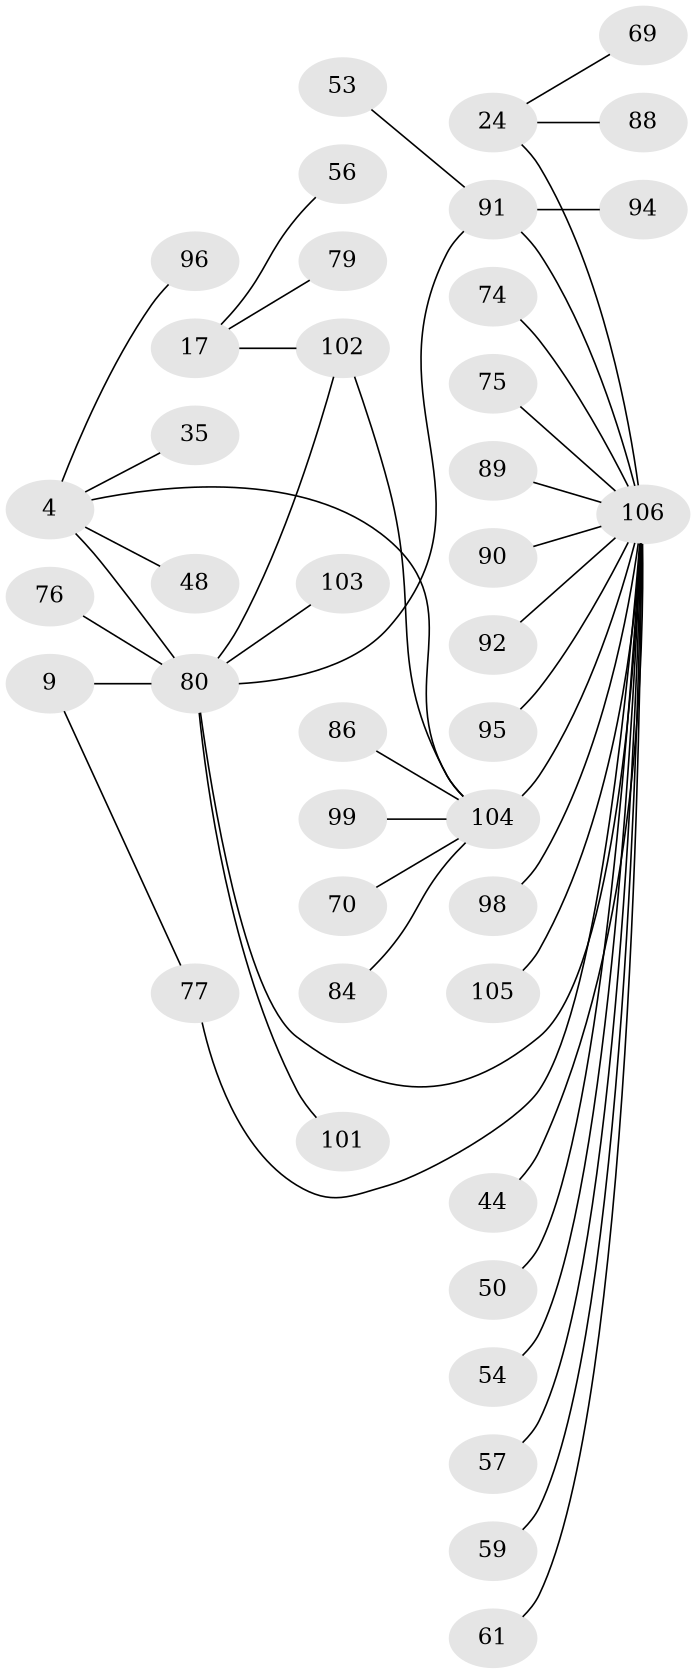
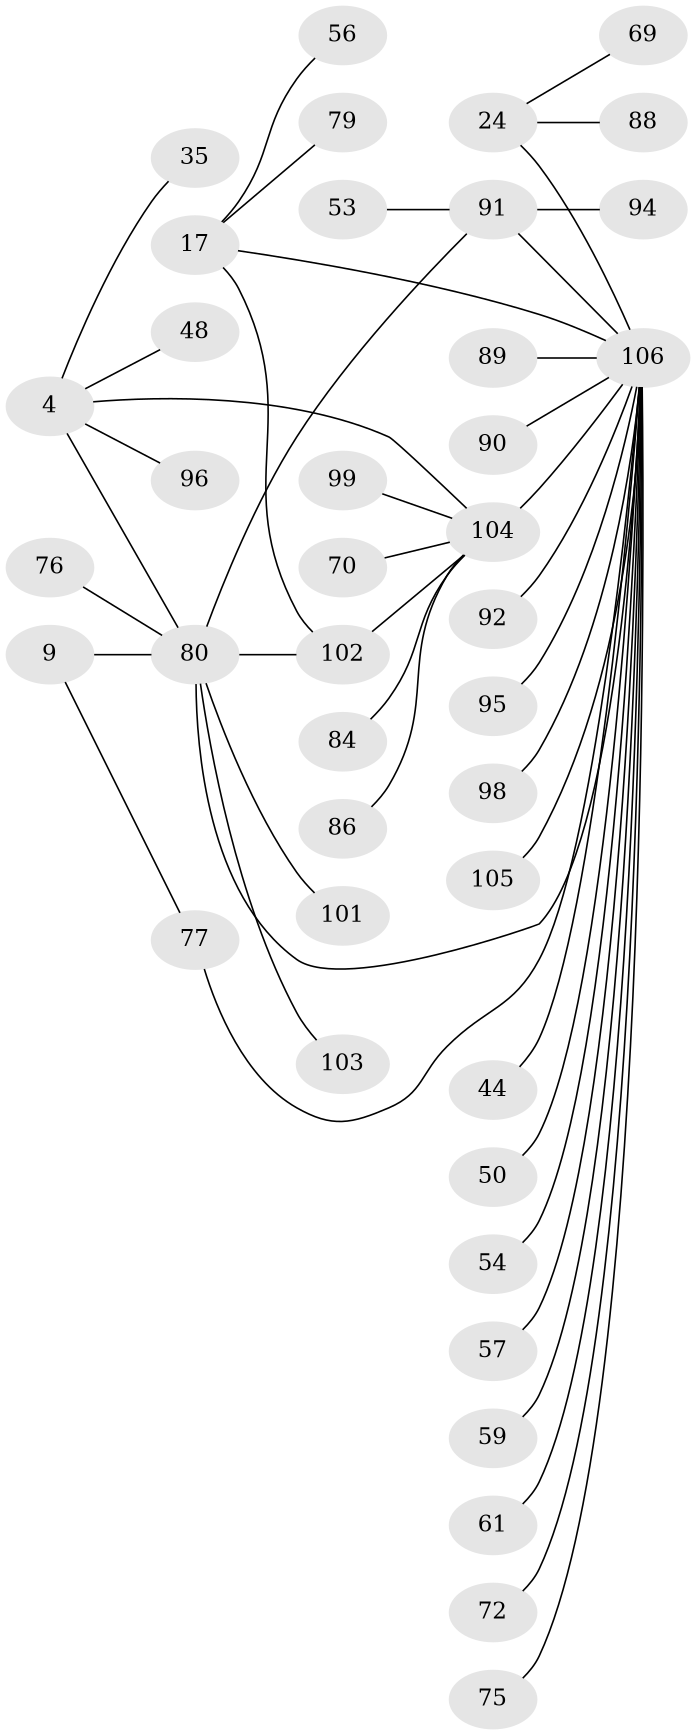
edge "17" -- "106": added
node "74": label "74" -> "72"
